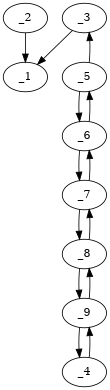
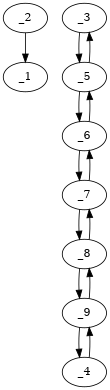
edge "_3" -> "_1": now "_3" -> "_5"
